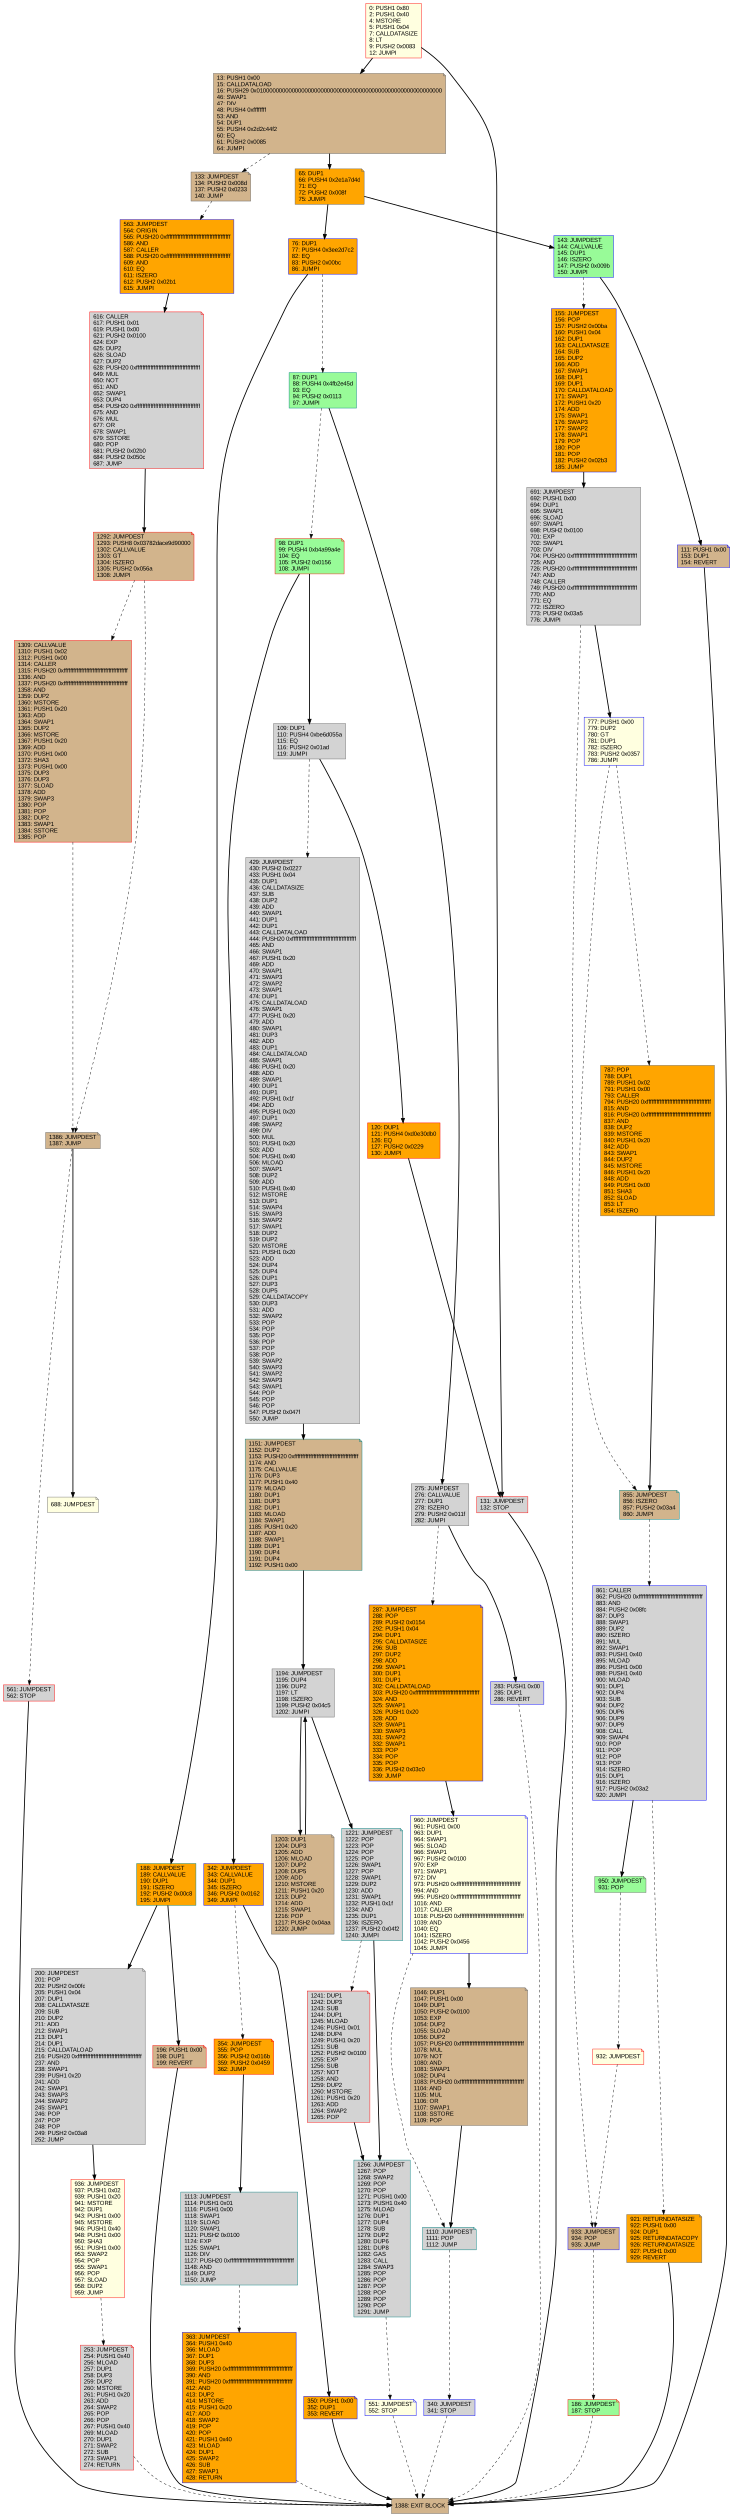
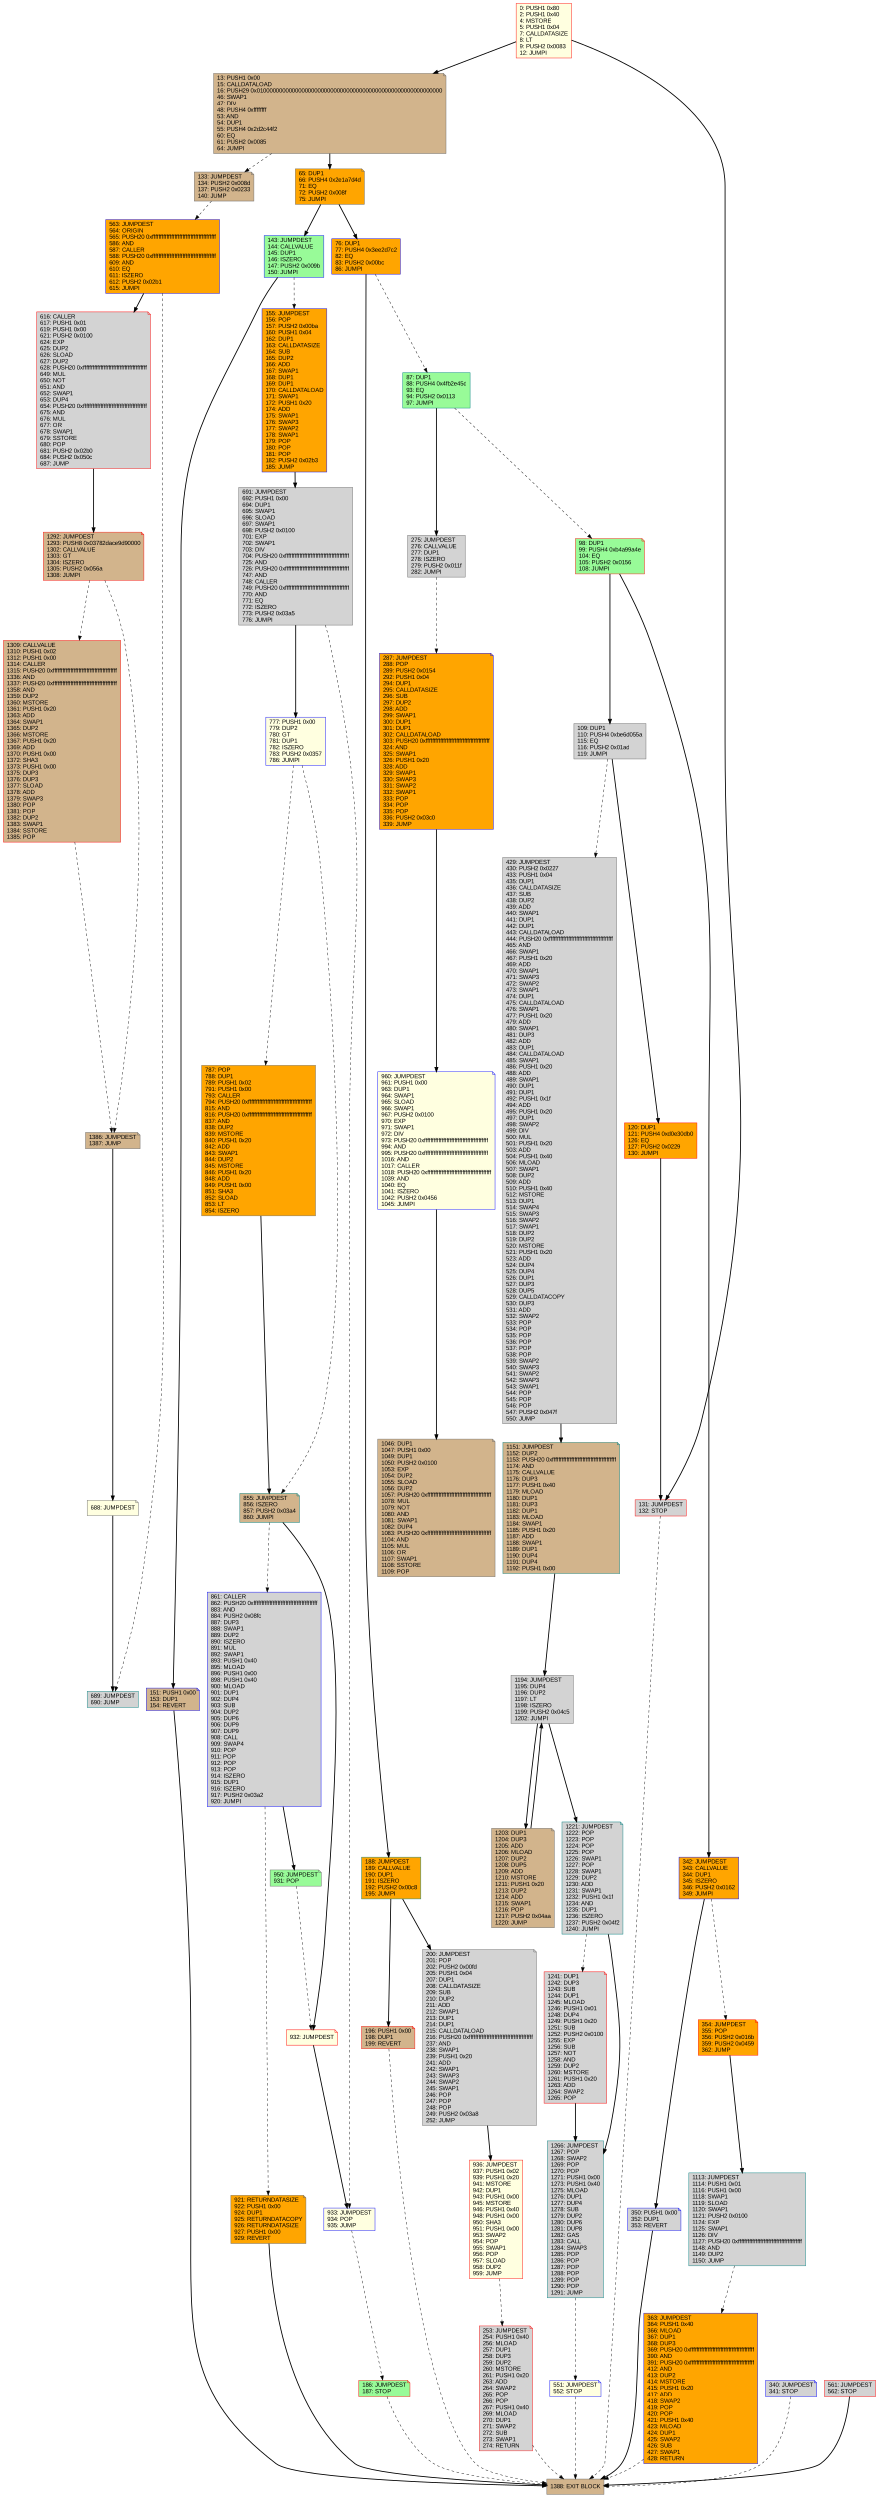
node "111: PUSH1 0x00 153: DUP1 154: REVERT": label "111: PUSH1 0x00 153: DUP1 154: REVERT" -> "151: PUSH1 0x00 153: DUP1 154: REVERT"
edge "1386: JUMPDEST 1387: JUMP" -> "561: JUMPDEST 562: STOP": removed
node "283: PUSH1 0x00 285: DUP1 286: REVERT": removed
node "689: JUMPDEST 690: JUMP": added
edge "855: JUMPDEST 856: ISZERO 857: PUSH2 0x03a4 860: JUMPI" -> "932: JUMPDEST": added
edge "131: JUMPDEST 132: STOP" -> "1388: EXIT BLOCK": style bold -> dashed
edge "932: JUMPDEST" -> "933: JUMPDEST 934: POP 935: JUMP": style dashed -> bold
node "1110: JUMPDEST 1111: POP 1112: JUMP": removed
node "933: JUMPDEST 934: POP 935: JUMP": fillcolor tan -> lightyellow
edge "196: PUSH1 0x00 198: DUP1 199: REVERT" -> "1388: EXIT BLOCK": style bold -> dashed
node "350: PUSH1 0x00 352: DUP1 353: REVERT": fillcolor orange -> lightgrey
node "340: JUMPDEST 341: STOP": shape box -> note
